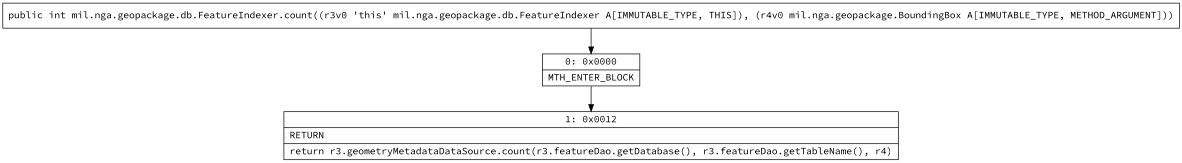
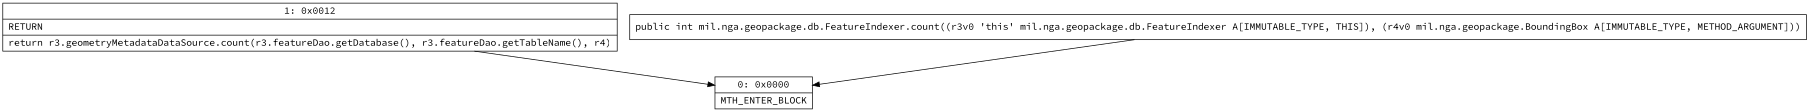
edge "0: 0x0000" -> "1: 0x0012": reversed
